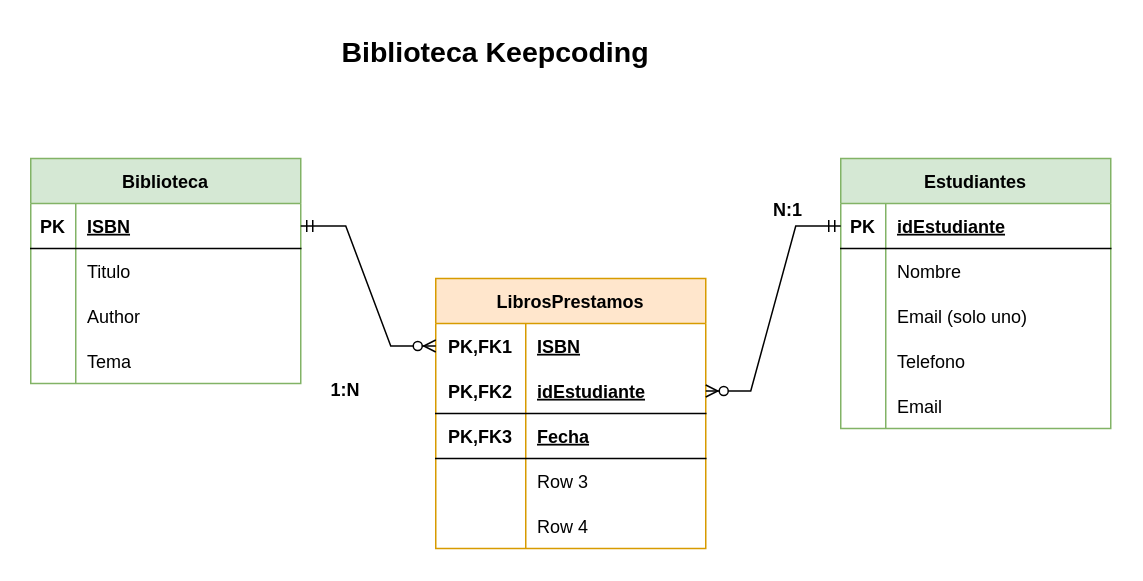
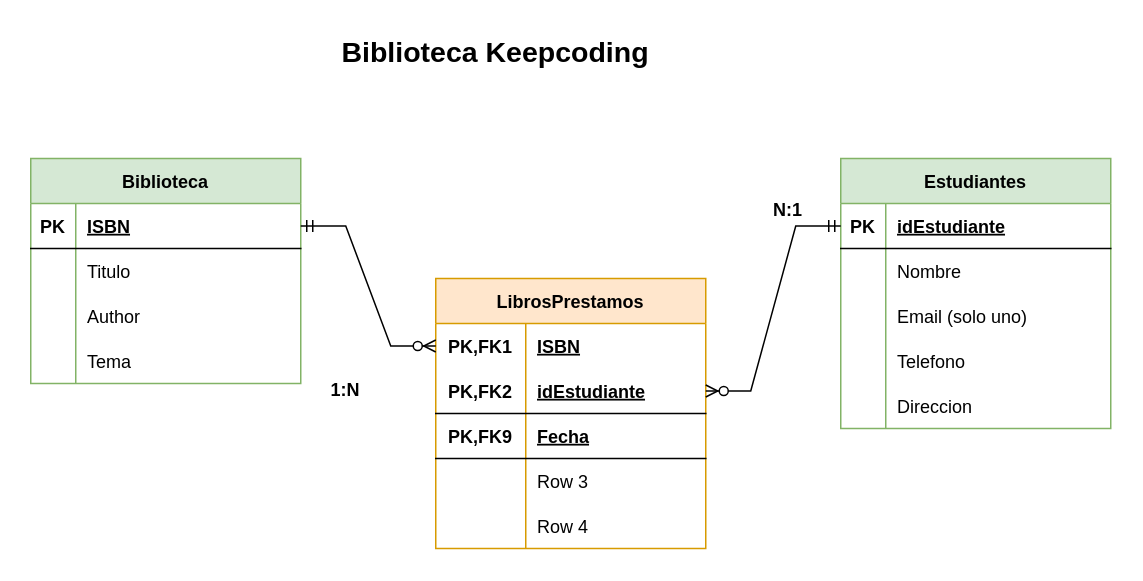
node "Email": label "Email" -> "Direccion"
node "PK,FK3": label "PK,FK3" -> "PK,FK9"
